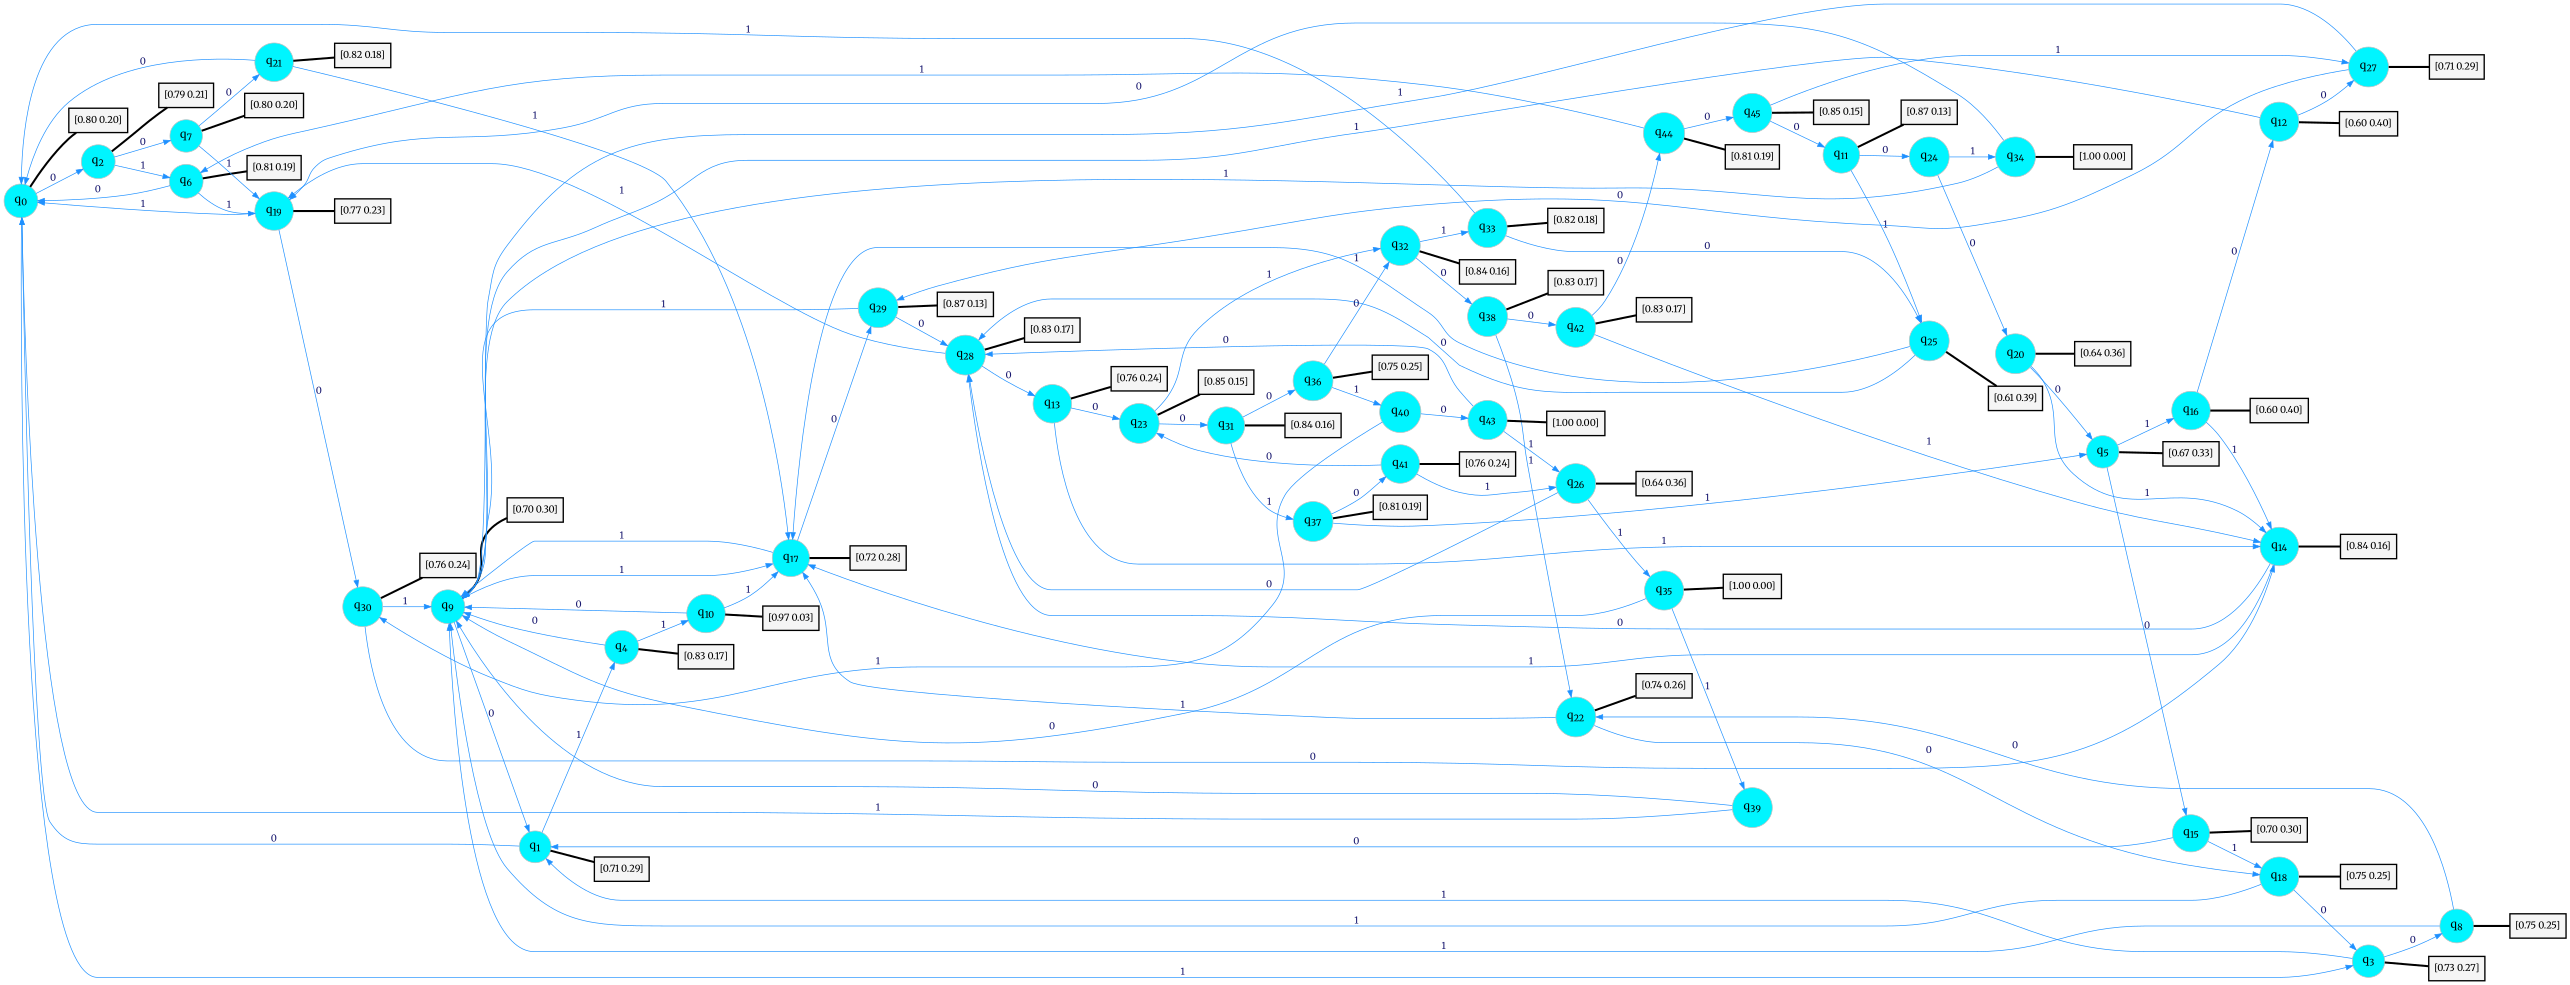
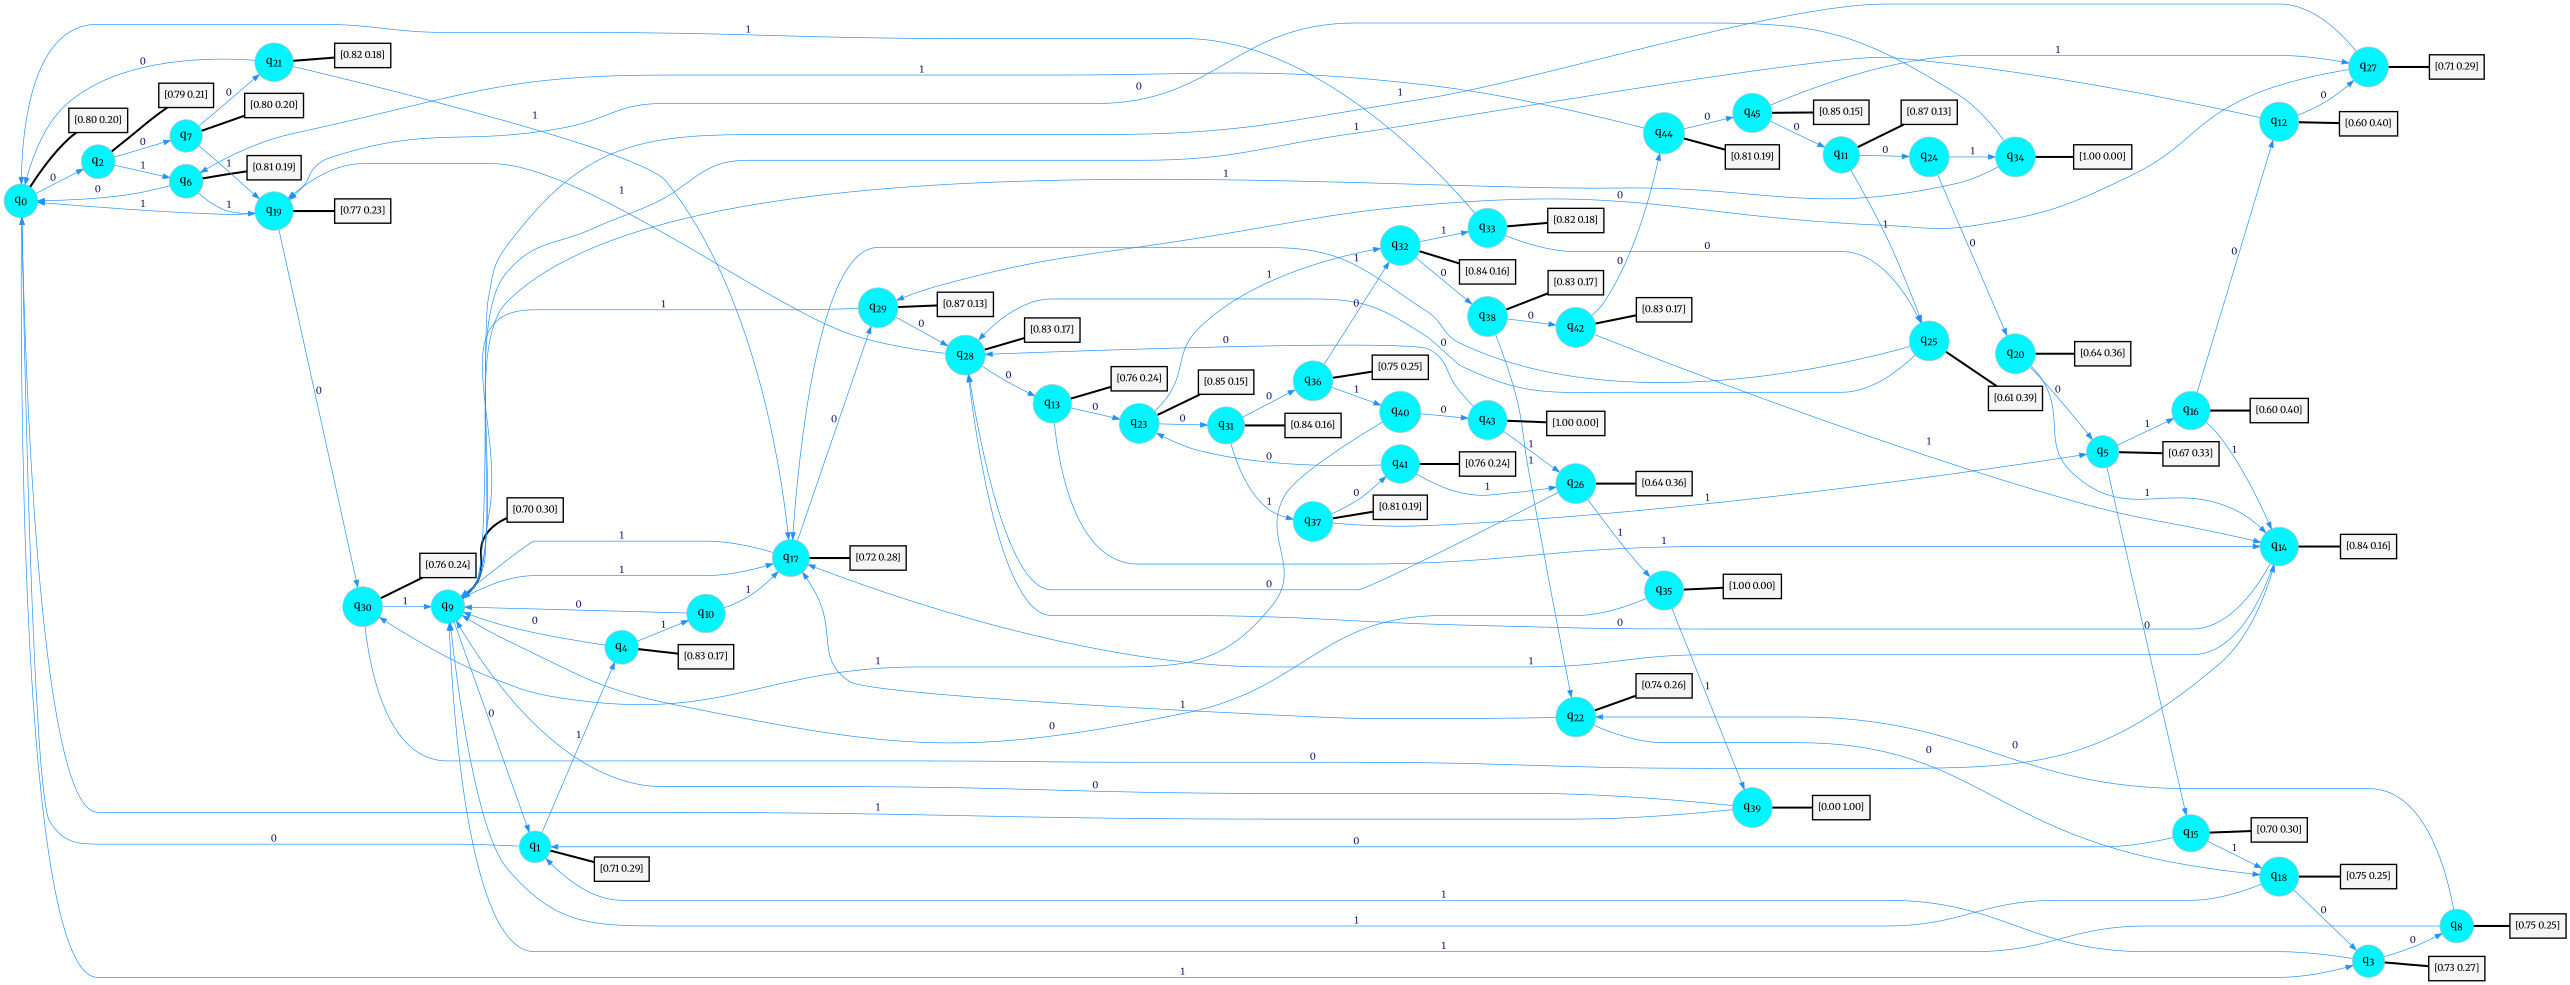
node "[0.97 0.03]": removed
node "[0.00 1.00]": added
